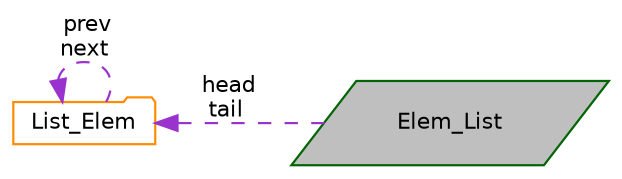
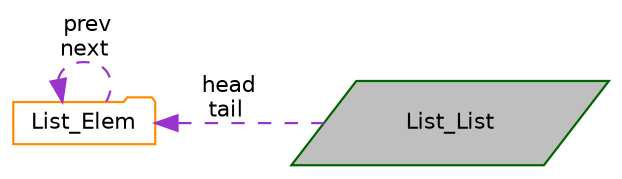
node "Elem_List": label "Elem_List" -> "List_List"
